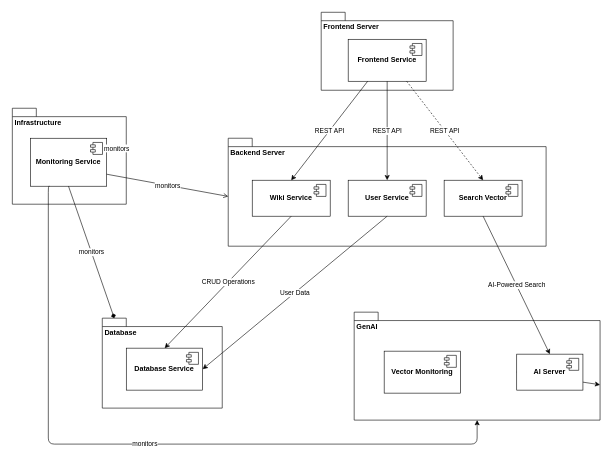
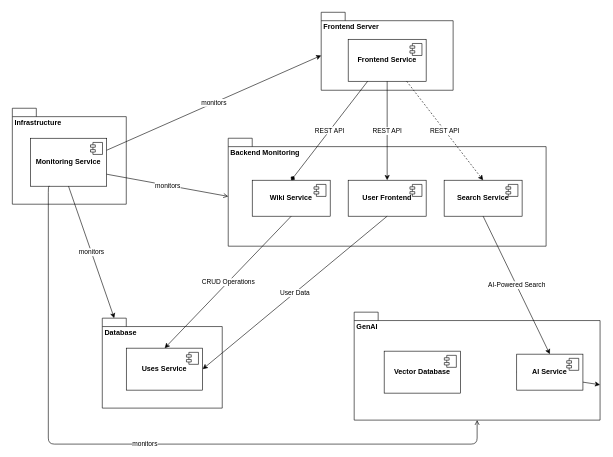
edge "Monitoring Service" -> "Infrastructure": now "Monitoring Service" -> "Frontend Server"
node "Backend Server": label "Backend Server" -> "Backend Monitoring"
edge "Frontend Service" -> "Wiki Service": arrowhead classic -> diamond
node "User Service": label "User Service" -> "User Frontend"
node "Search Vector": label "Search Vector" -> "Search Service"
edge "Monitoring Service" -> "Database": arrowhead diamond -> classic
node "Database Service": label "Database Service" -> "Uses Service"
node "Vector Monitoring": label "Vector Monitoring" -> "Vector Database"
node "AI Server": label "AI Server" -> "AI Service"
edge "Monitoring Service" -> "GenAI": arrowhead classic -> open
